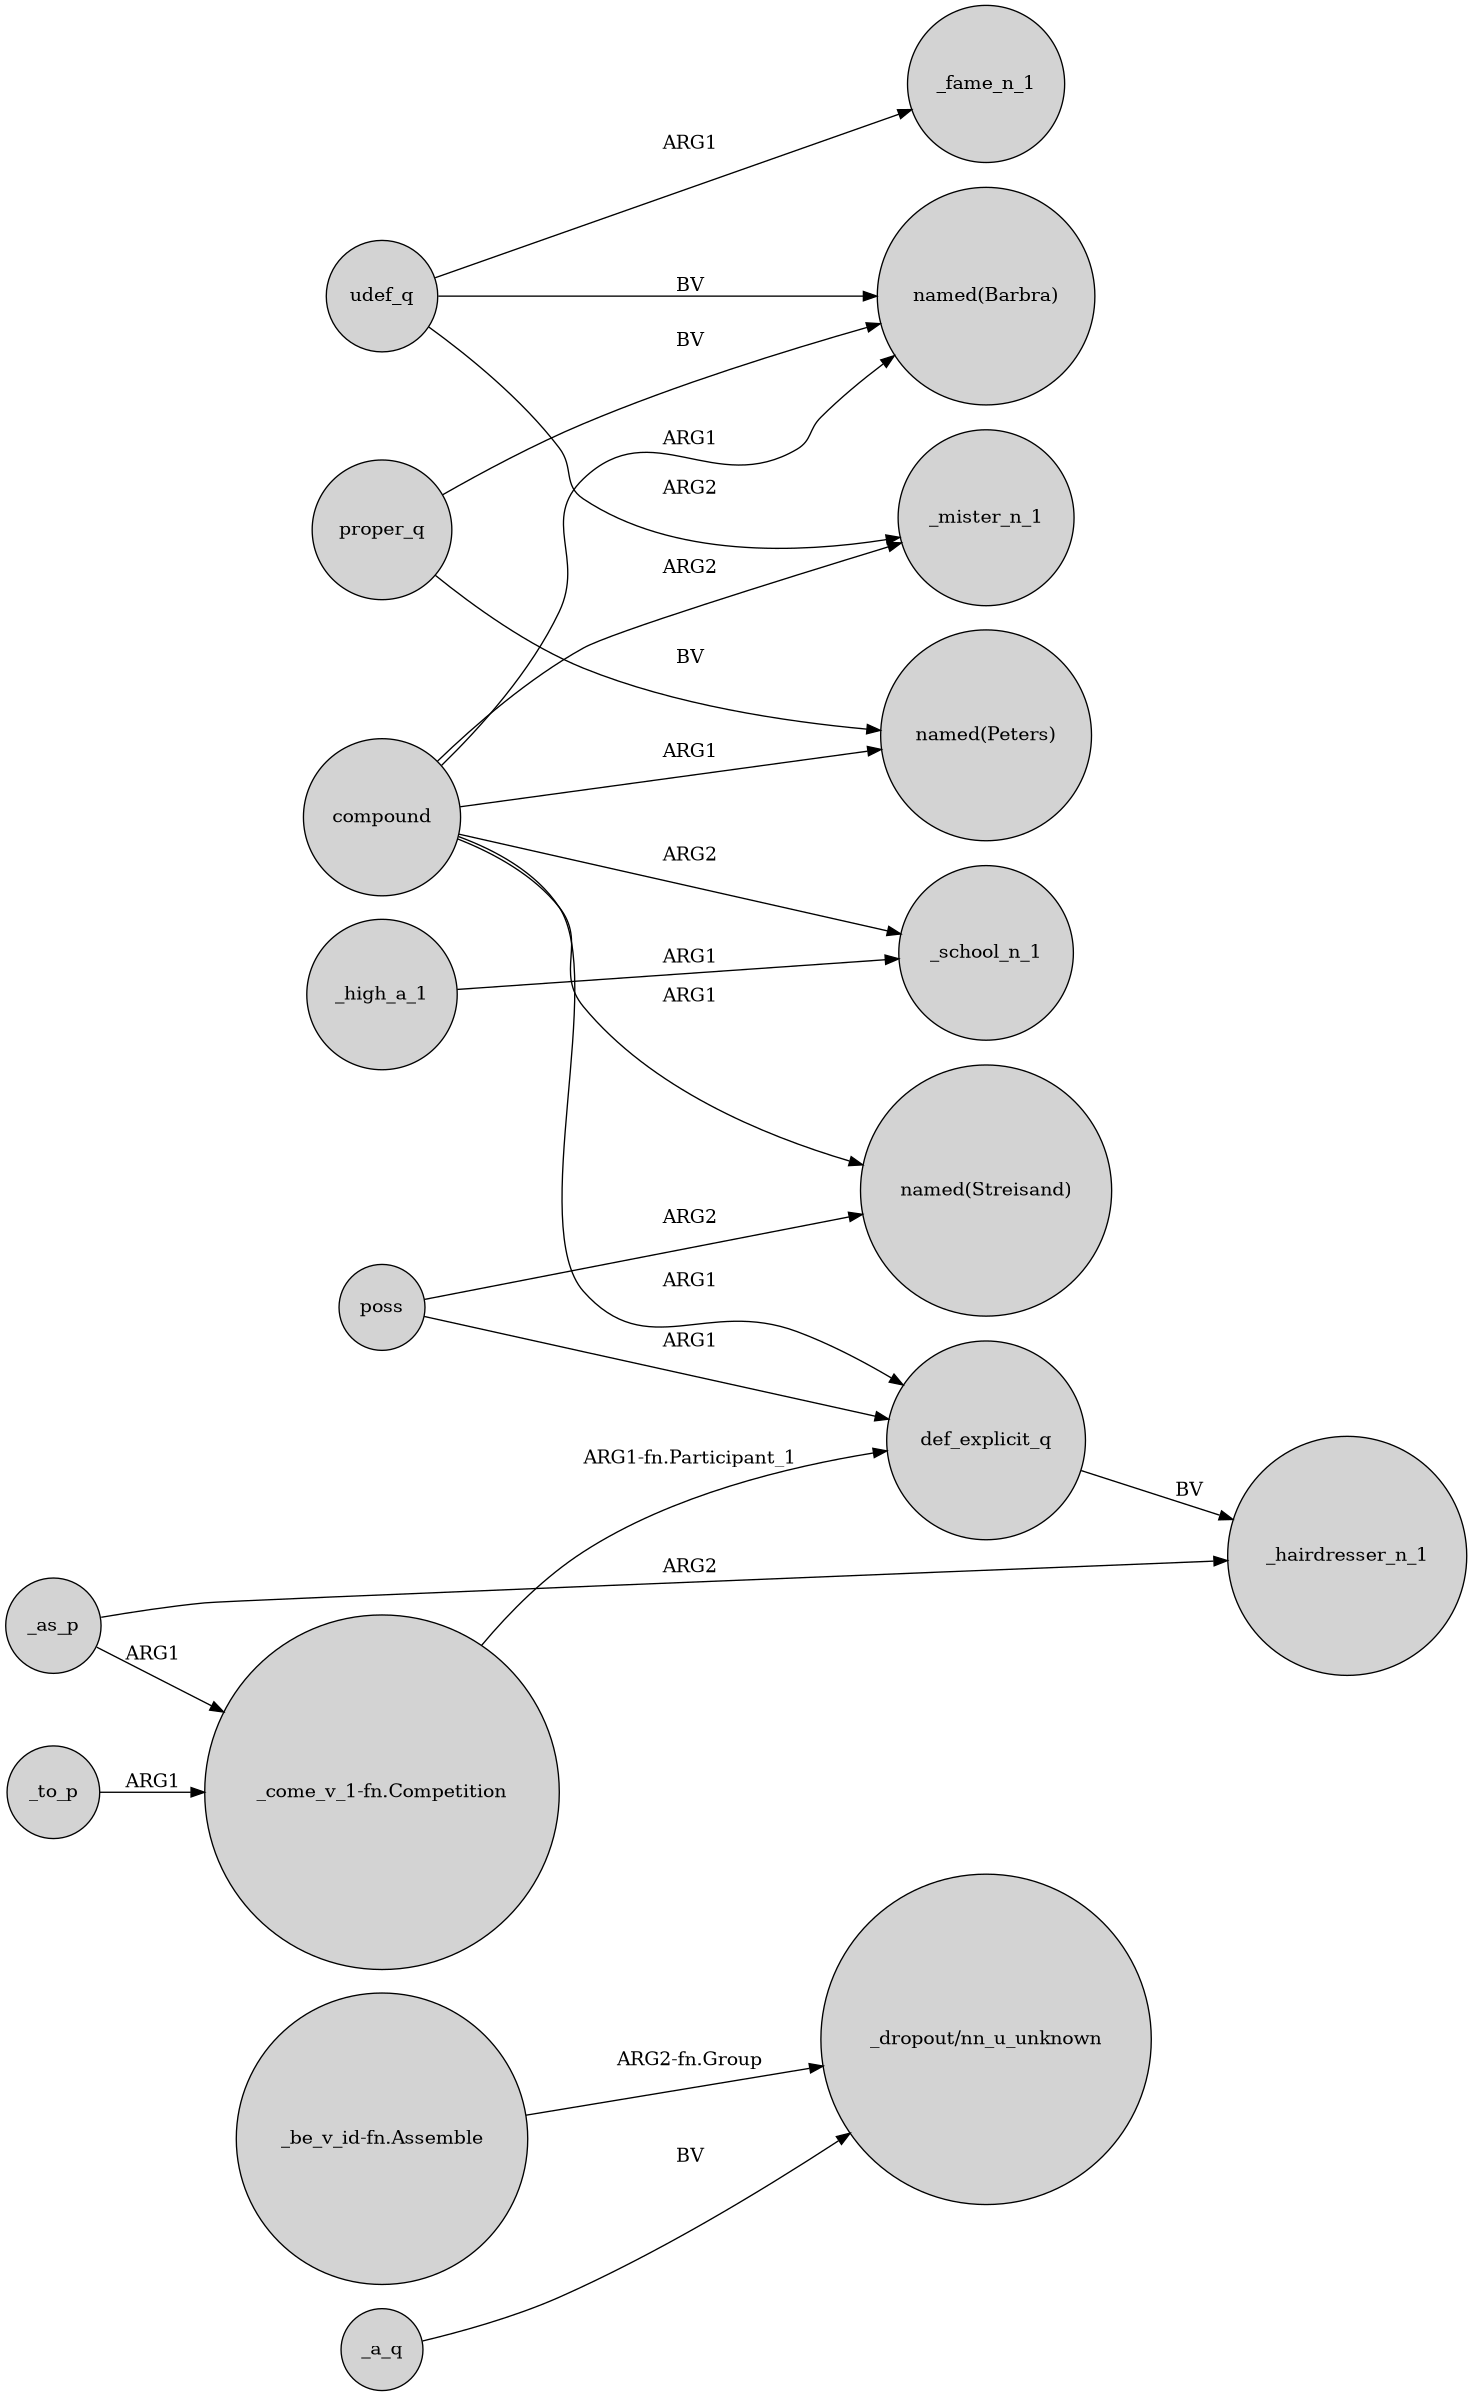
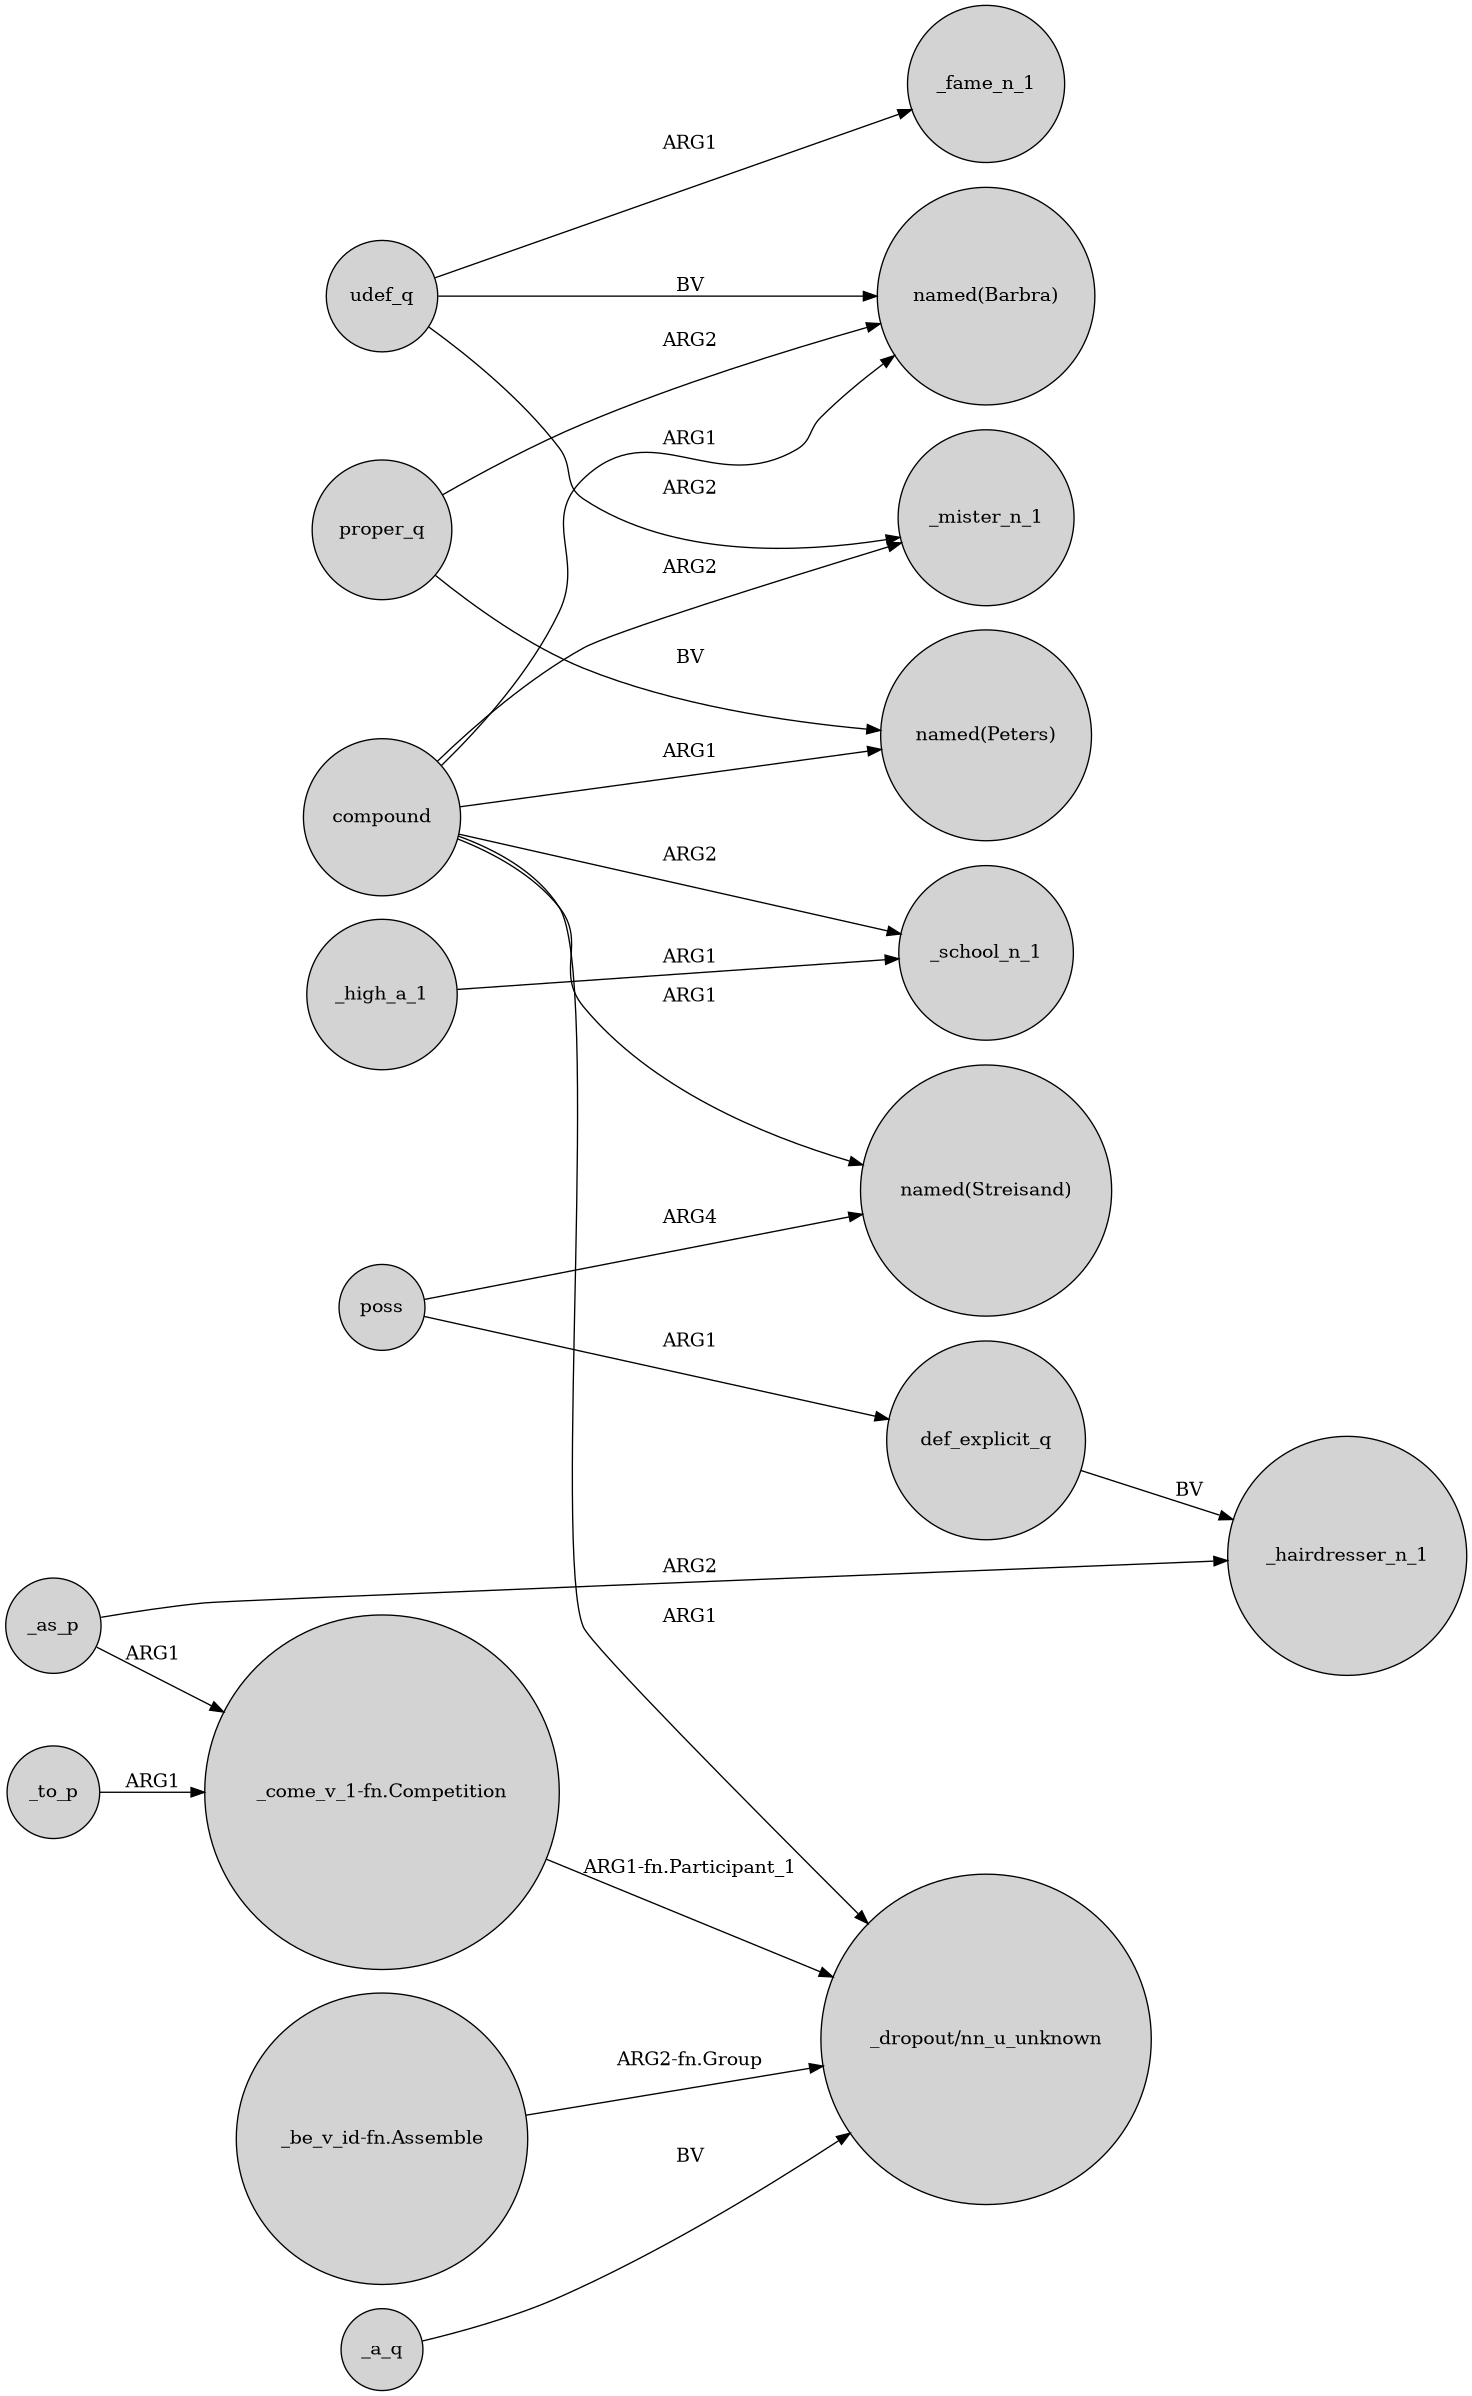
edge "proper_q" -> "named(Barbra)": label "BV" -> "ARG2"
edge "compound" -> "def_explicit_q": now "compound" -> "_dropout/nn_u_unknown"
edge "poss" -> "named(Streisand)": label "ARG2" -> "ARG4"
edge "_come_v_1-fn.Competition" -> "def_explicit_q": now "_come_v_1-fn.Competition" -> "_dropout/nn_u_unknown"
